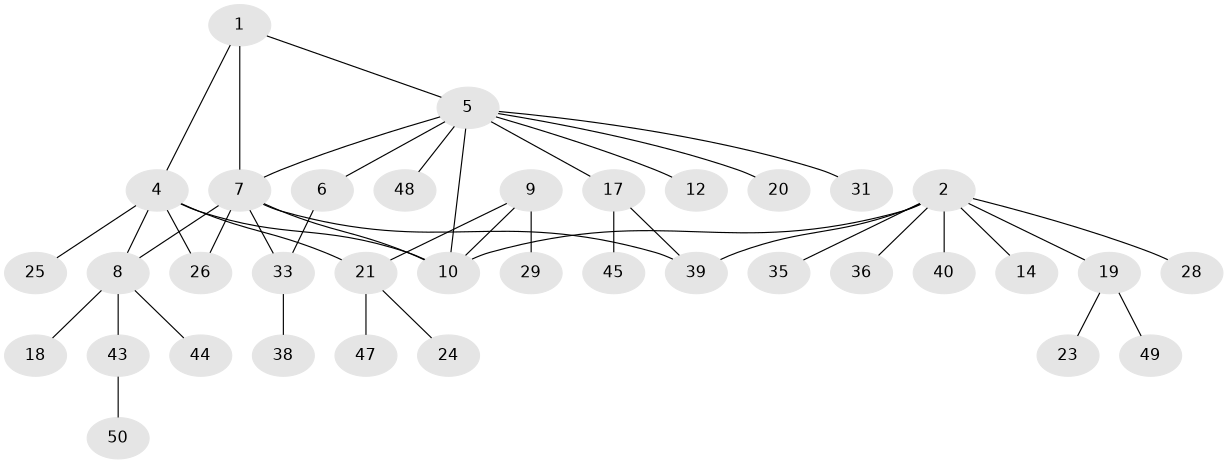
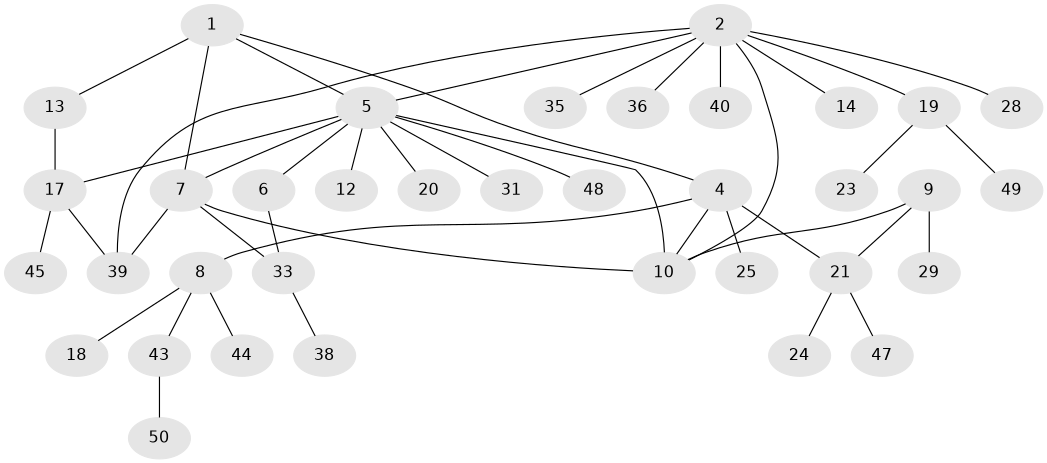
edge "2" -- "5": added
node "13": added
edge "7" -- "8": removed
node "26": removed
